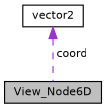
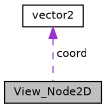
node "View_Node6D": label "View_Node6D" -> "View_Node2D"
